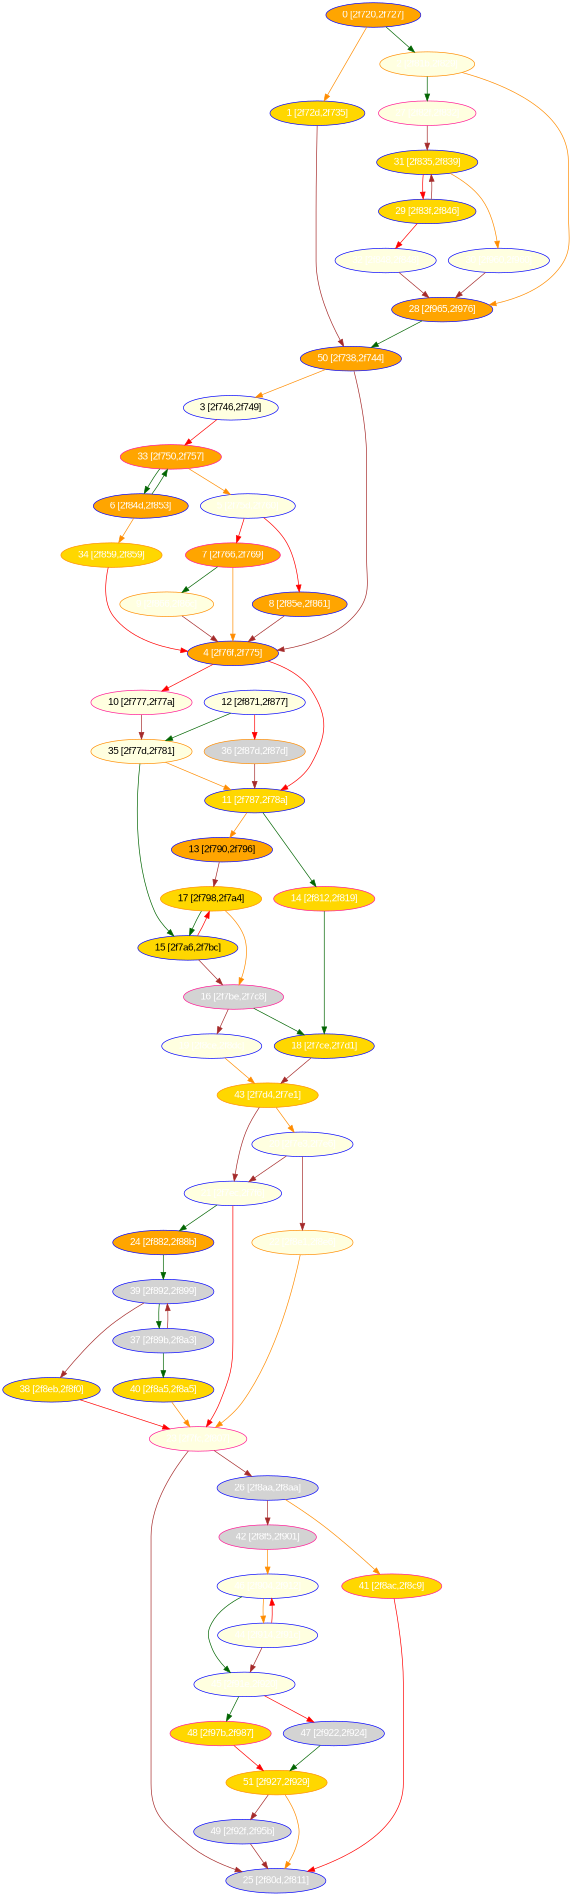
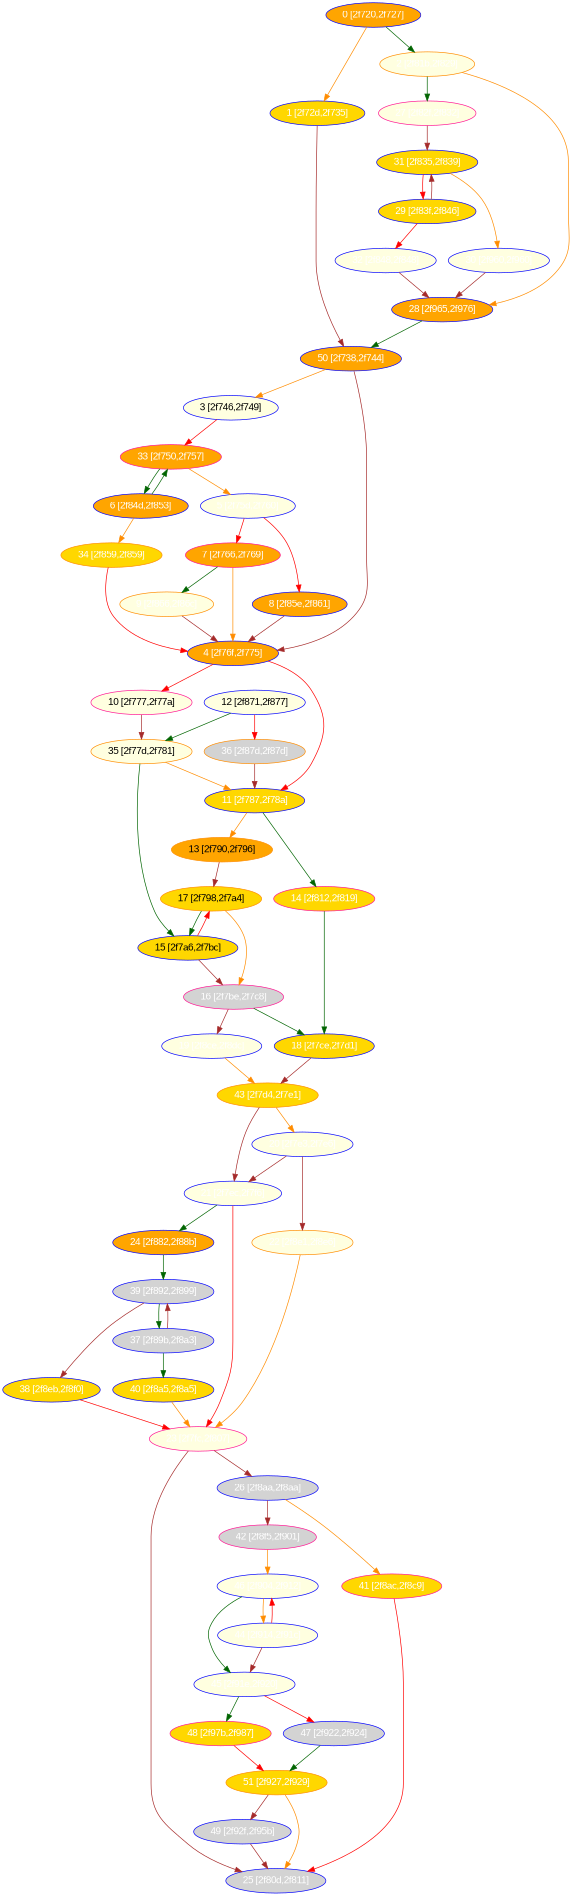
node "13 [2f790,2f796]": color blue -> darkorange
